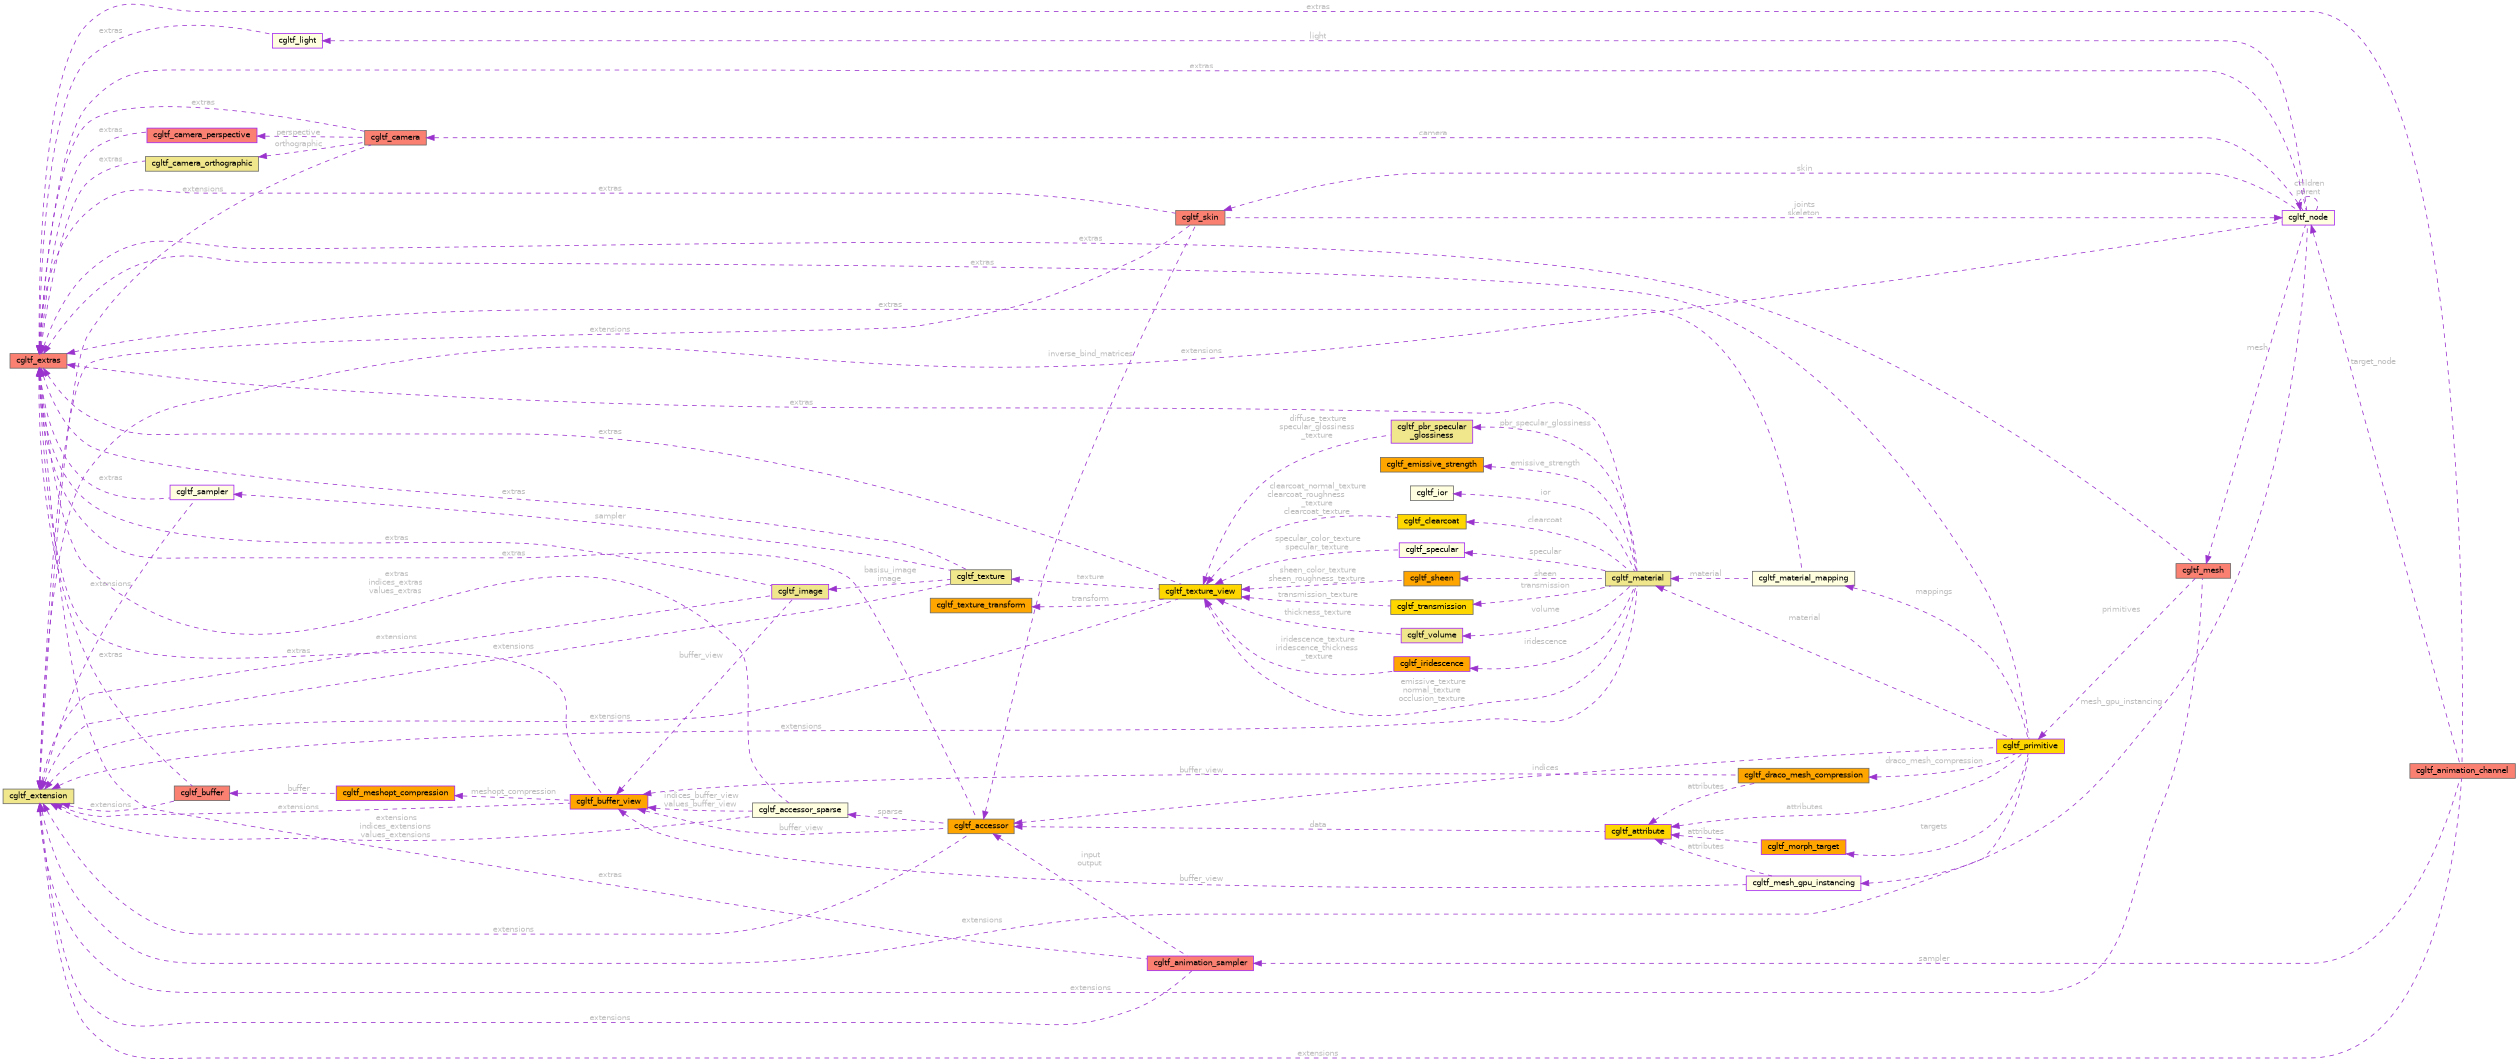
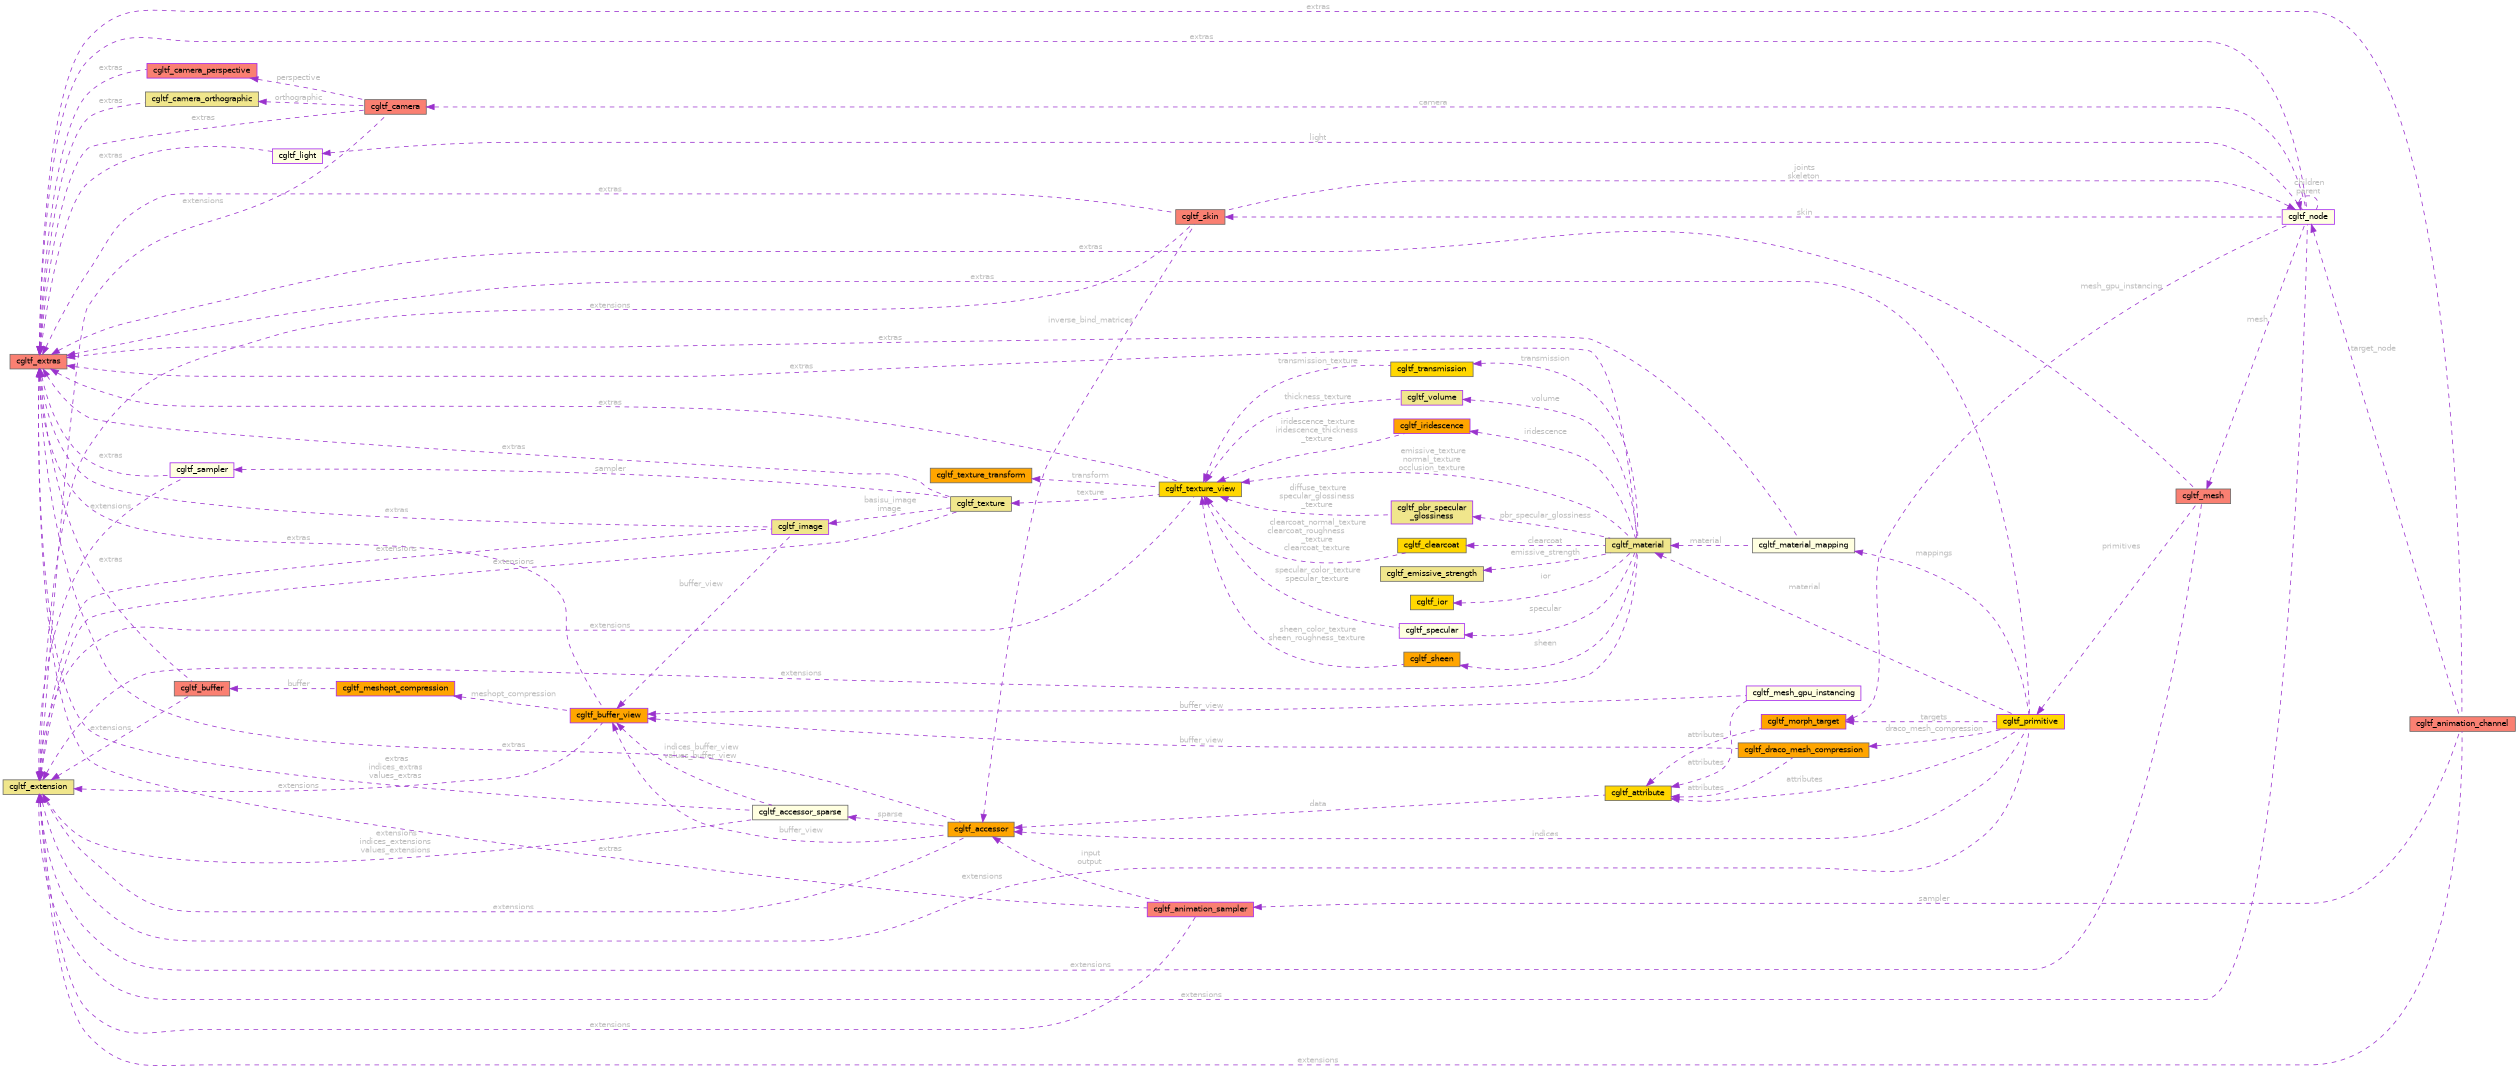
node "cgltf_emissive_strength": fillcolor orange -> khaki
node "cgltf_ior": fillcolor lightyellow -> gold
edge "cgltf_node" -> "cgltf_mesh_gpu_instancing": now "cgltf_node" -> "cgltf_morph_target"
node "cgltf_attribute": color purple -> gray40
